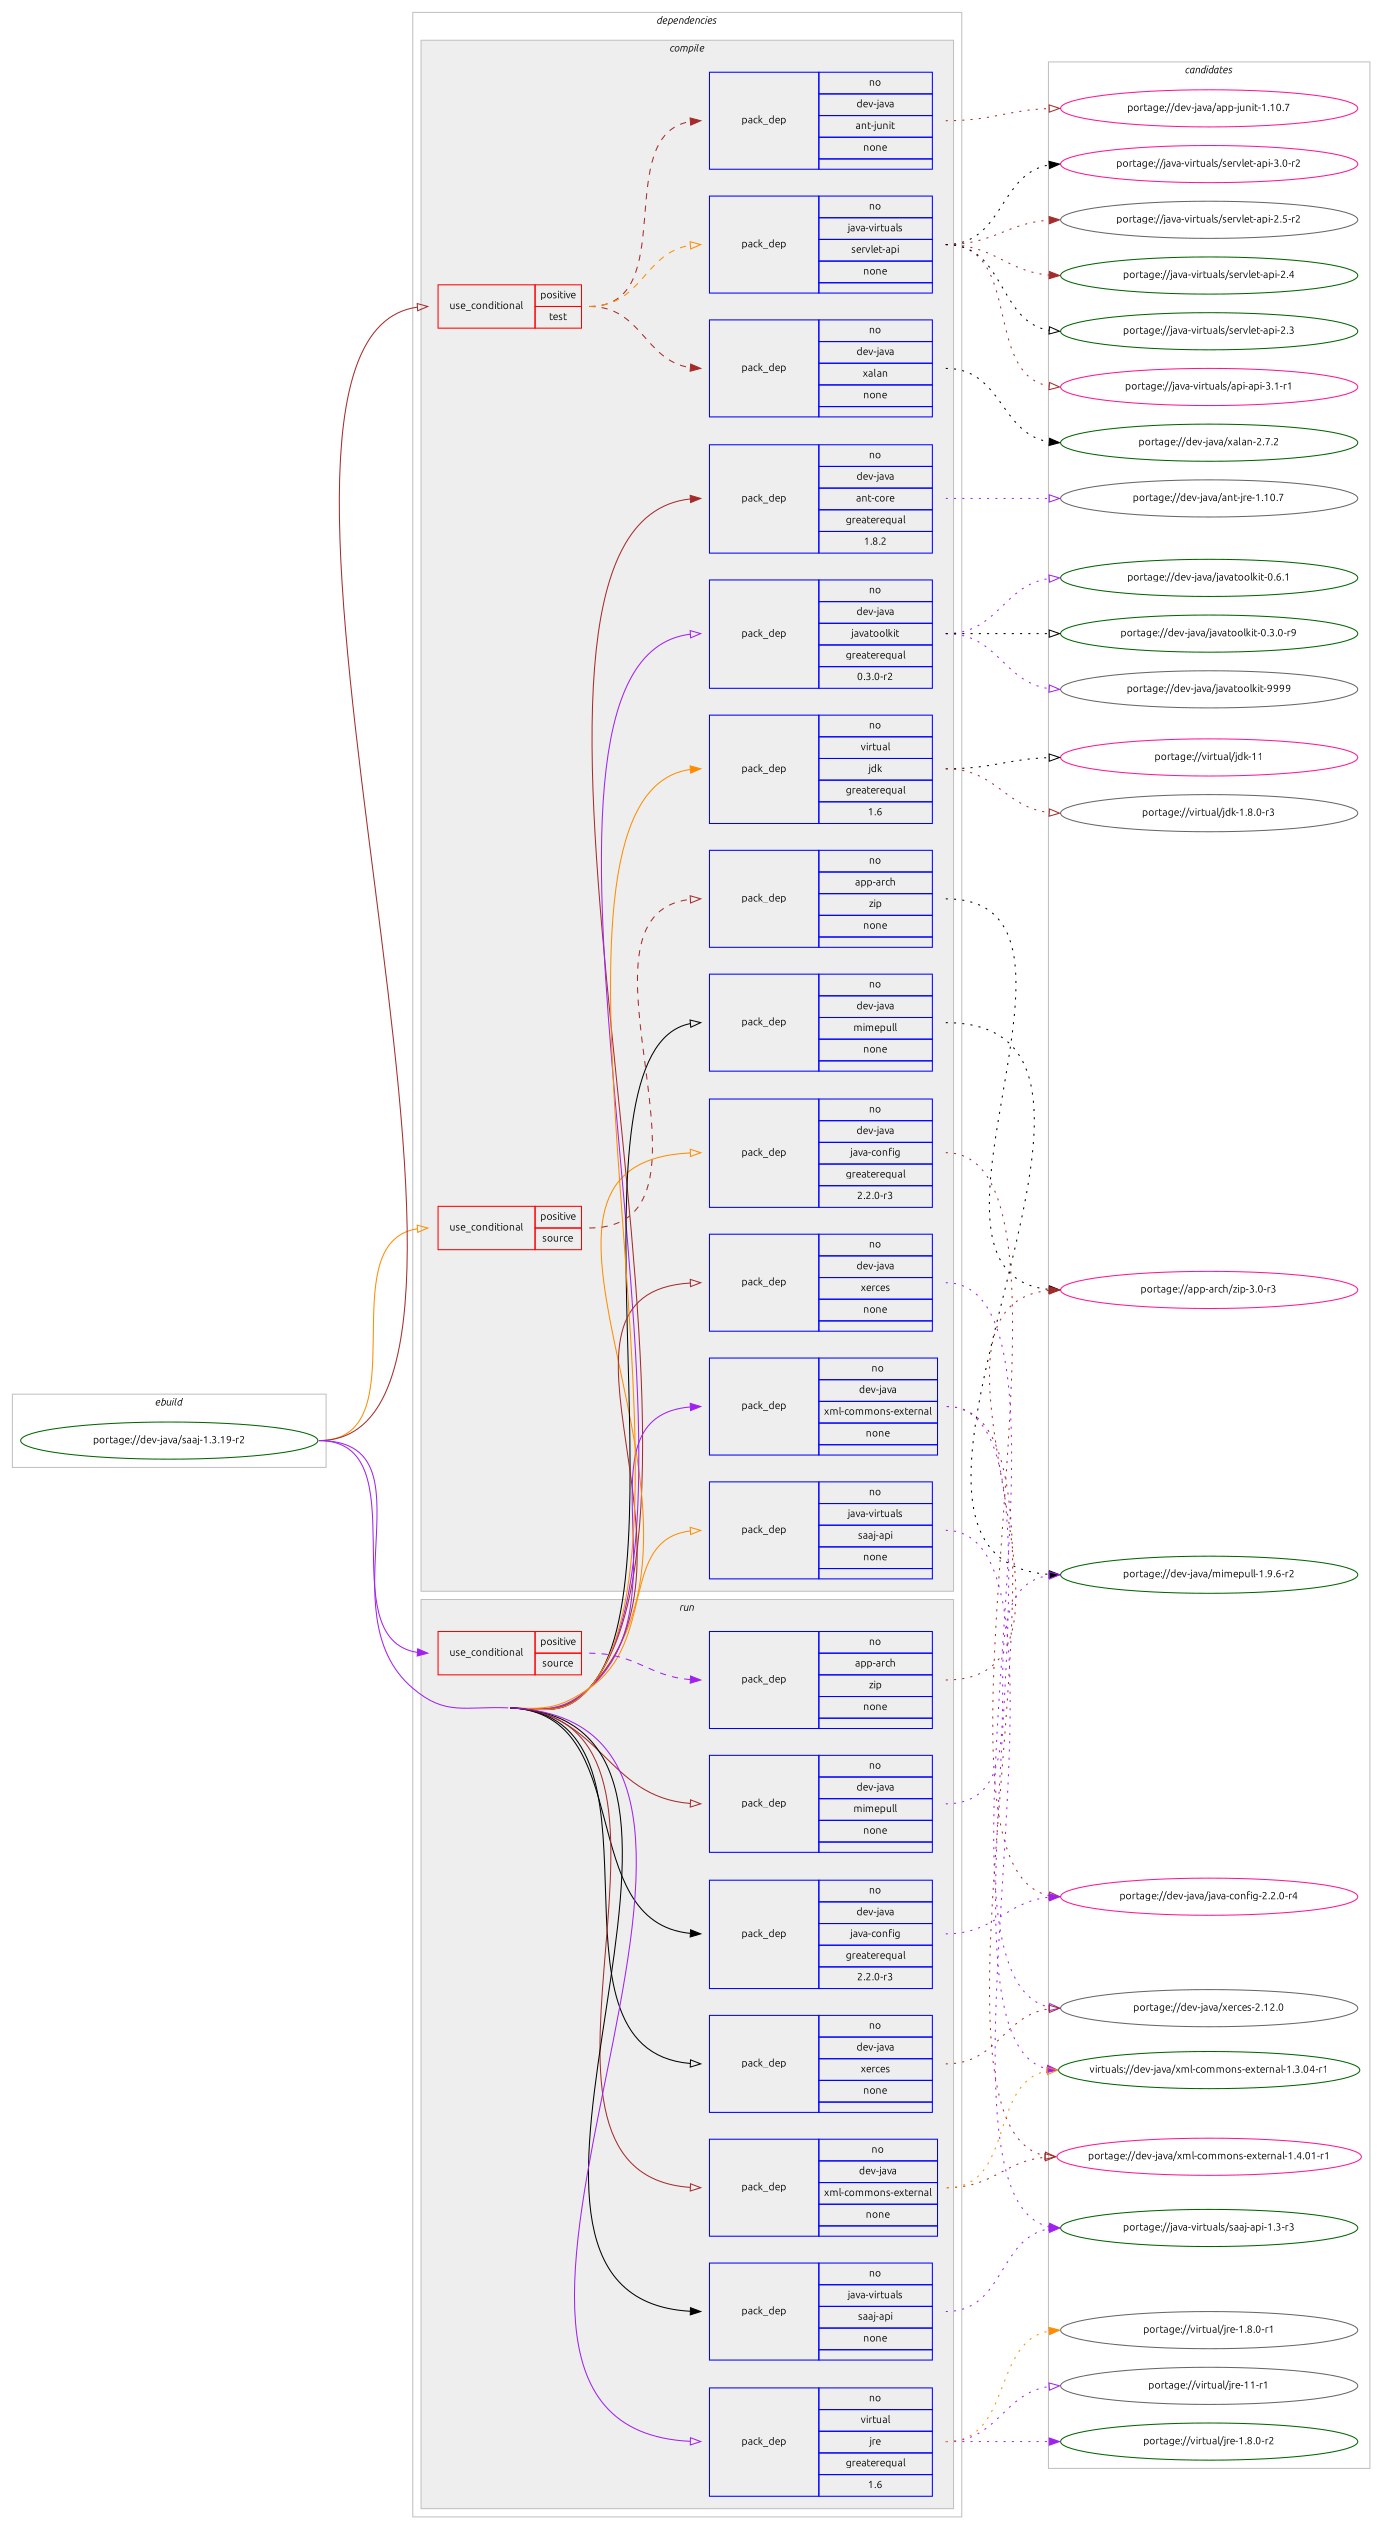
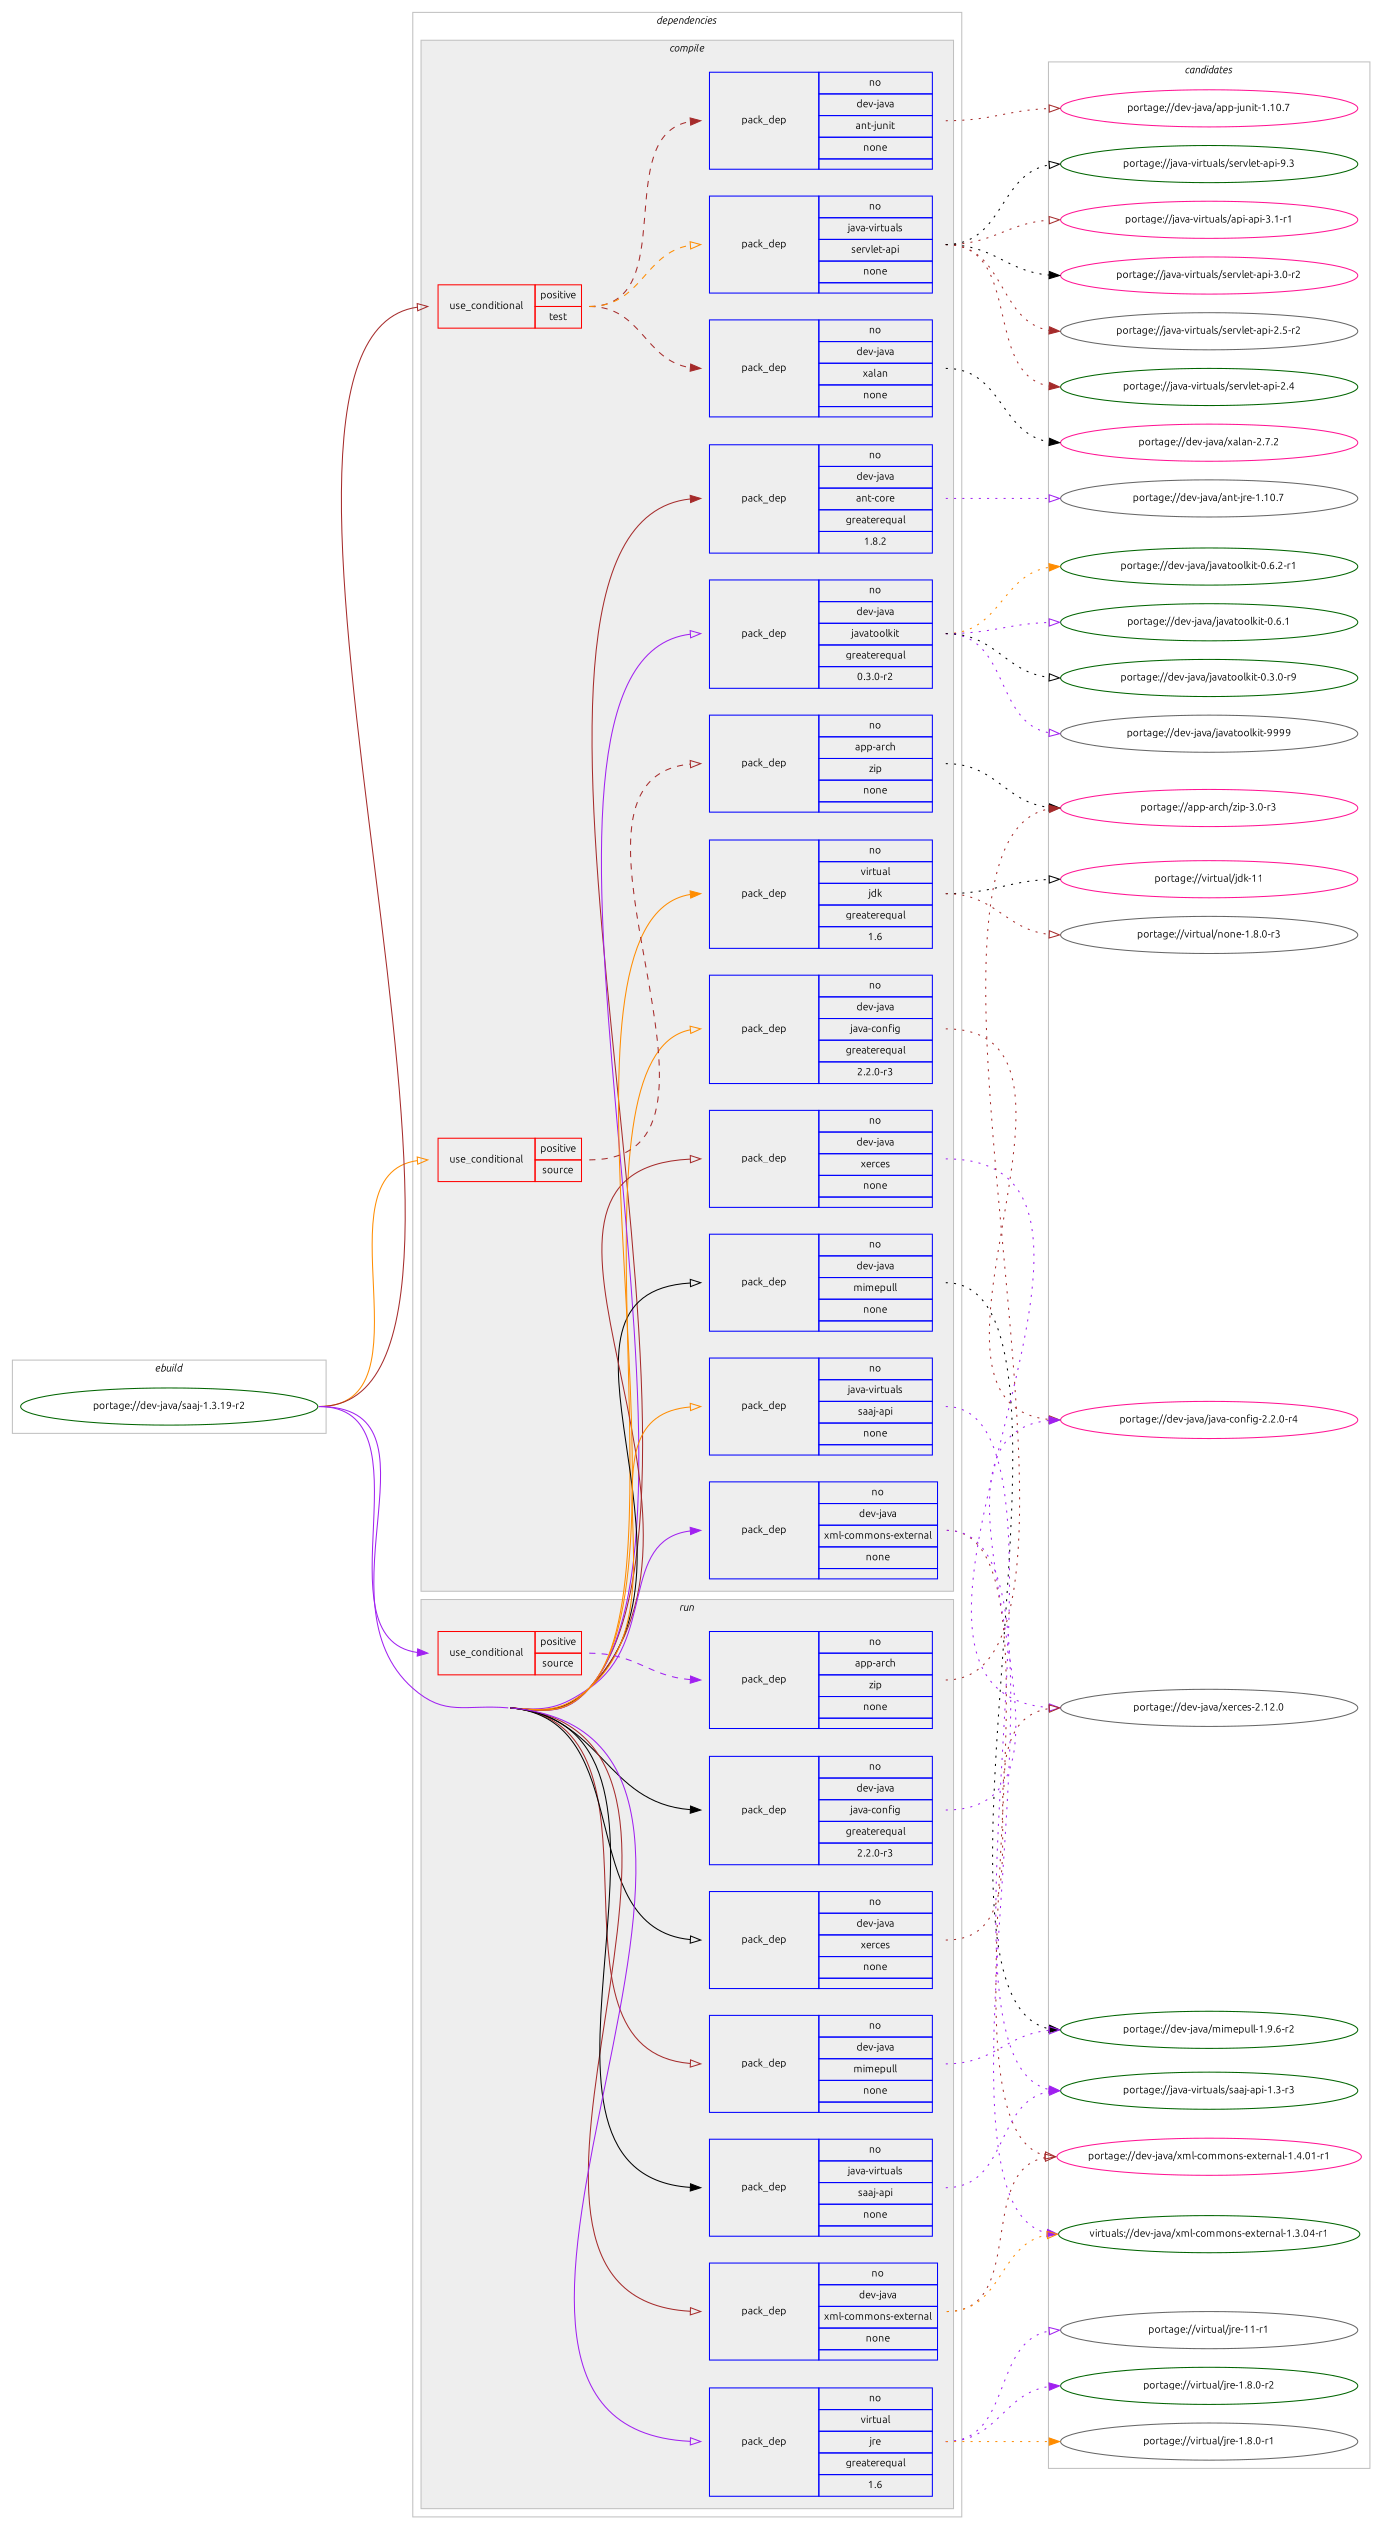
node "portage://java-virtuals/servlet-api-2.3": label "portage://java-virtuals/servlet-api-2.3" -> "portage://java-virtuals/servlet-api-9.3"
node "portage://dev-java/xalan-2.7.2": color darkgreen -> deeppink
node "portage://dev-java/javatoolkit-0.6.2-r1": added
node "portage://virtual/jdk-1.8.0-r3": label "portage://virtual/jdk-1.8.0-r3" -> "portage://virtual/none-1.8.0-r3"
